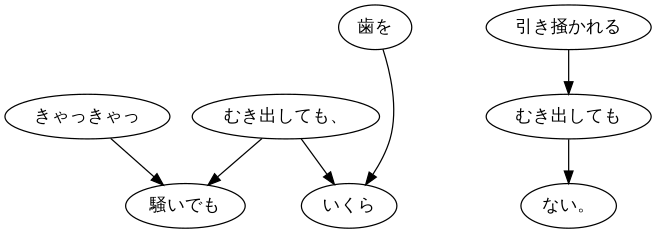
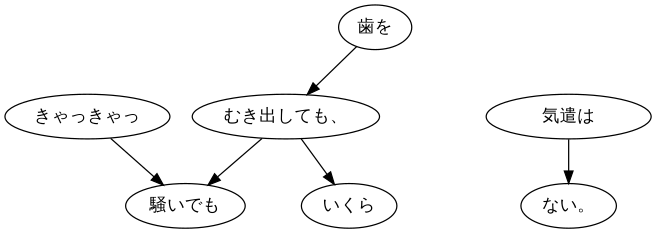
node "引き掻かれる": removed
edge "歯を" -> "いくら": now "歯を" -> "むき出しても、"
node "むき出しても": label "むき出しても" -> "気遣は"
